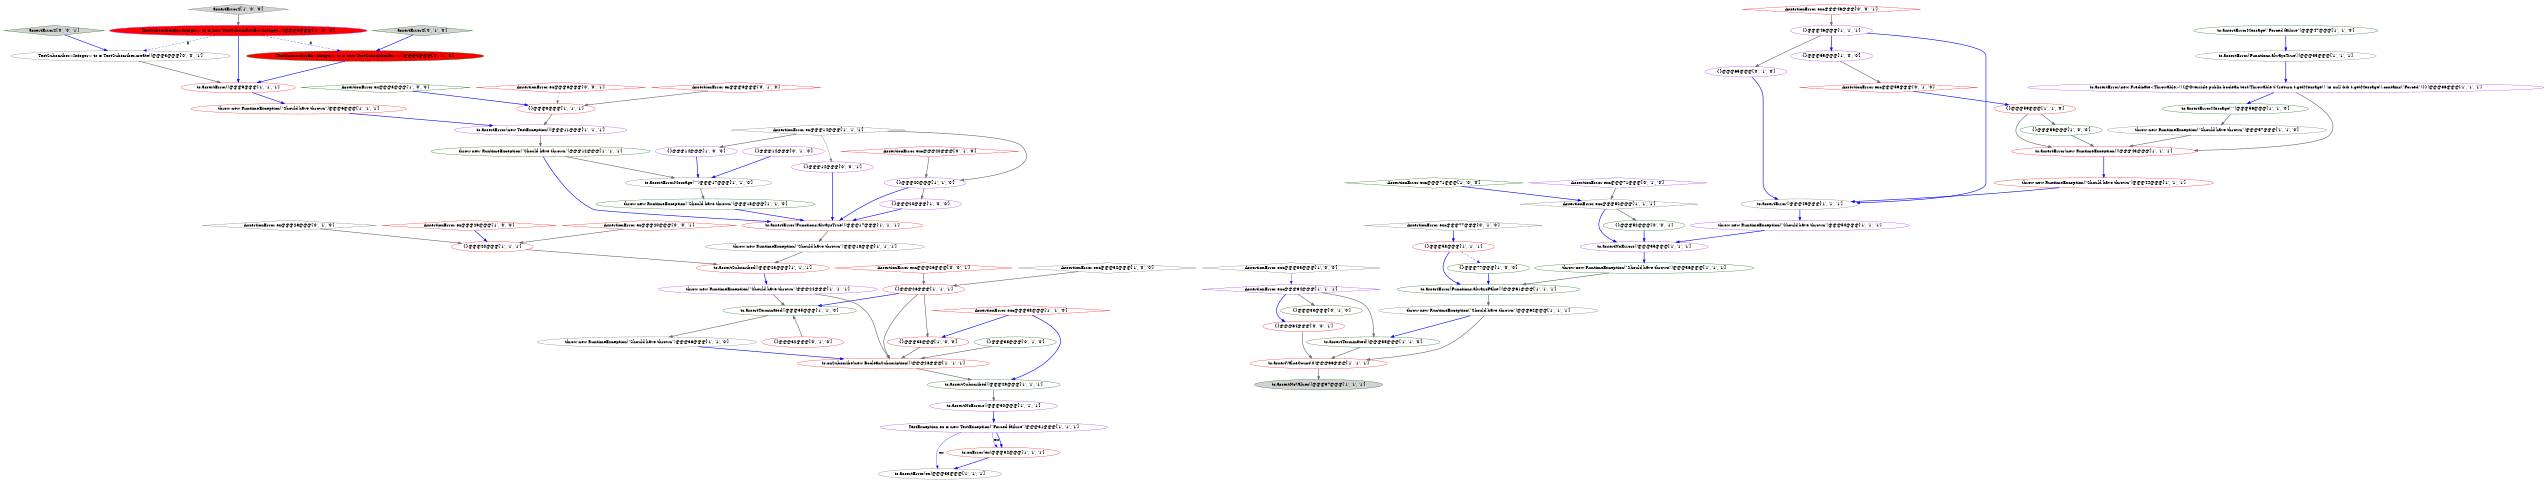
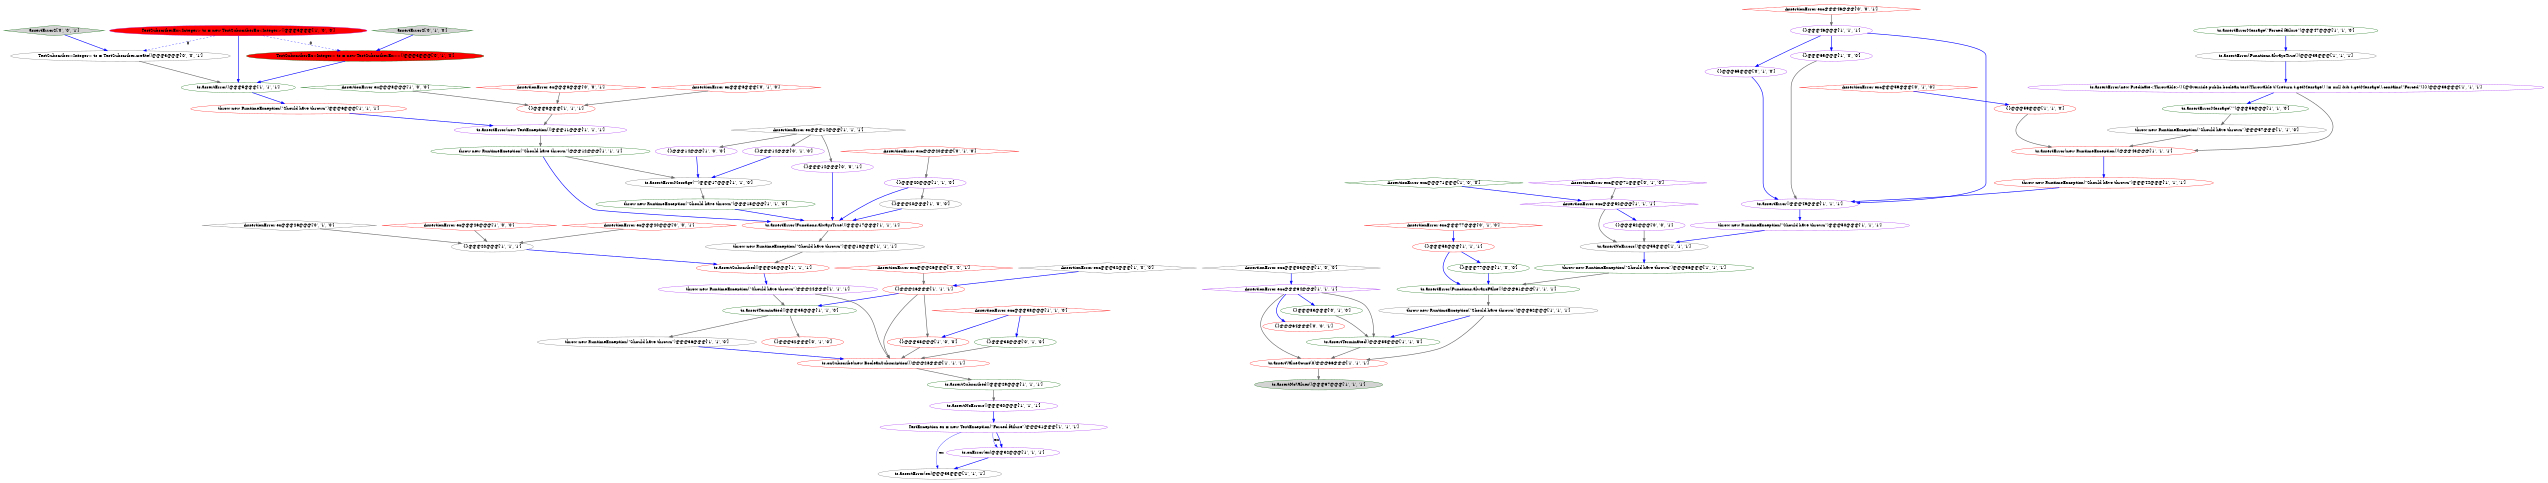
node "assertError2['1', '0', '0']": removed
edge "{}@@@46@@@['1', '1', '1']" -> "{}@@@65@@@['0', '1', '0']": color gray40 -> blue
edge "{}@@@65@@@['1', '0', '0']" -> "AssertionError exc@@@59@@@['0', '1', '0']": now "{}@@@65@@@['1', '0', '0']" -> "ts.assertError()@@@49@@@['1', '1', '1']"
node "ts.assertError()@@@5@@@['1', '1', '1']": color red -> darkgreen
edge "AssertionError ex@@@8@@@['0', '0', '1']" -> "{}@@@8@@@['1', '1', '1']": style dashed -> bold
edge "AssertionError ex@@@8@@@['1', '0', '0']" -> "{}@@@8@@@['1', '1', '1']": color blue -> gray40
node "{}@@@59@@@['1', '0', '0']": removed
edge "AssertionError ex@@@14@@@['1', '1', '1']" -> "{}@@@20@@@['1', '1', '0']": now "AssertionError ex@@@14@@@['1', '1', '1']" -> "{}@@@14@@@['0', '1', '0']"
edge "AssertionError ex@@@14@@@['1', '1', '1']" -> "{}@@@14@@@['0', '0', '1']": style solid -> bold
node "{}@@@20@@@['1', '0', '0']": color purple -> gray40
node "AssertionError exc@@@52@@@['1', '1', '1']": color gray40 -> purple
node "ts.assertError()@@@49@@@['1', '1', '1']": color gray40 -> purple
edge "AssertionError exc@@@52@@@['1', '1', '1']" -> "{}@@@52@@@['0', '0', '1']": color gray40 -> blue
node "AssertionError exc@@@77@@@['0', '1', '0']": color gray40 -> red
node "{}@@@52@@@['0', '0', '1']": color darkgreen -> purple
edge "AssertionError exc@@@52@@@['1', '1', '1']" -> "ts.assertNoErrors()@@@55@@@['1', '1', '1']": color blue -> gray40
edge "AssertionError ex@@@26@@@['1', '0', '0']" -> "{}@@@20@@@['1', '1', '1']": color blue -> gray40
edge "{}@@@52@@@['0', '0', '1']" -> "ts.assertNoErrors()@@@55@@@['1', '1', '1']": color blue -> gray40
node "{}@@@20@@@['1', '1', '1']": color red -> gray40
node "ts.assertNoErrors()@@@55@@@['1', '1', '1']": color purple -> gray40
edge "{}@@@20@@@['1', '1', '1']" -> "ts.assertSubscribed()@@@23@@@['1', '1', '1']": color gray40 -> blue
edge "{}@@@58@@@['1', '1', '1']" -> "{}@@@77@@@['1', '0', '0']": style dashed -> bold
edge "AssertionError exc@@@83@@@['1', '0', '0']" -> "AssertionError exc@@@64@@@['1', '1', '1']": style solid -> bold
edge "AssertionError exc@@@32@@@['1', '0', '0']" -> "{}@@@26@@@['1', '1', '1']": color gray40 -> blue
edge "AssertionError exc@@@64@@@['1', '1', '1']" -> "{}@@@83@@@['0', '1', '0']": color gray40 -> blue
edge "{}@@@83@@@['0', '1', '0']" -> "ts.assertTerminated()@@@85@@@['1', '1', '0']": added
edge "{}@@@32@@@['0', '1', '0']" -> "ts.assertTerminated()@@@35@@@['1', '1', '0']": reversed
edge "{}@@@64@@@['0', '0', '1']" -> "ts.assertValueCount(0)@@@66@@@['1', '1', '1']": now "AssertionError exc@@@64@@@['1', '1', '1']" -> "ts.assertValueCount(0)@@@66@@@['1', '1', '1']"
edge "AssertionError exc@@@38@@@['1', '1', '0']" -> "ts.assertSubscribed()@@@29@@@['1', '1', '1']": now "AssertionError exc@@@38@@@['1', '1', '0']" -> "{}@@@38@@@['0', '1', '0']"
node "ts.onError(ex)@@@32@@@['1', '1', '1']": color red -> purple
